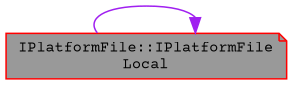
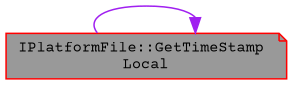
node "IPlatformFile::IPlatformFile Local": label "IPlatformFile::IPlatformFile Local" -> "IPlatformFile::GetTimeStamp Local"
